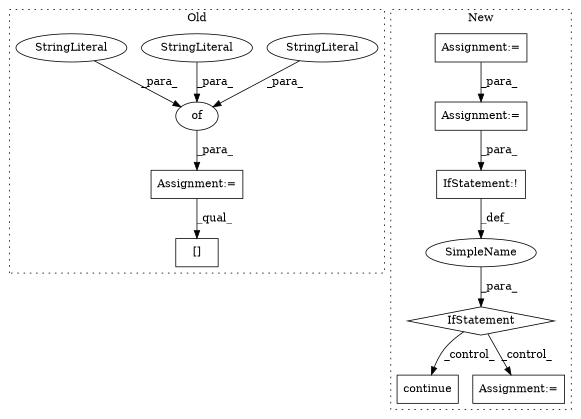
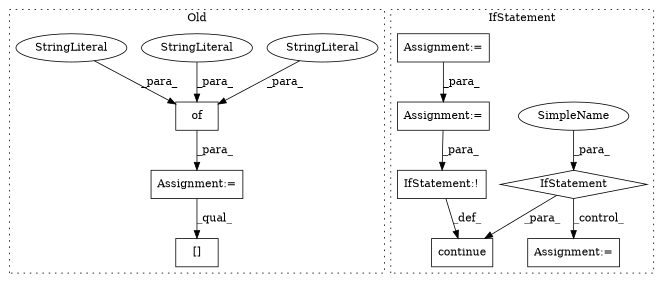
cluster "New": label "New" -> "IfStatement"
node "of": shape ellipse -> box
edge "IfStatement:!" -> "SimpleName": now "IfStatement:!" -> "continue"
edge "IfStatement" -> "continue": label "_control_" -> "_para_"
